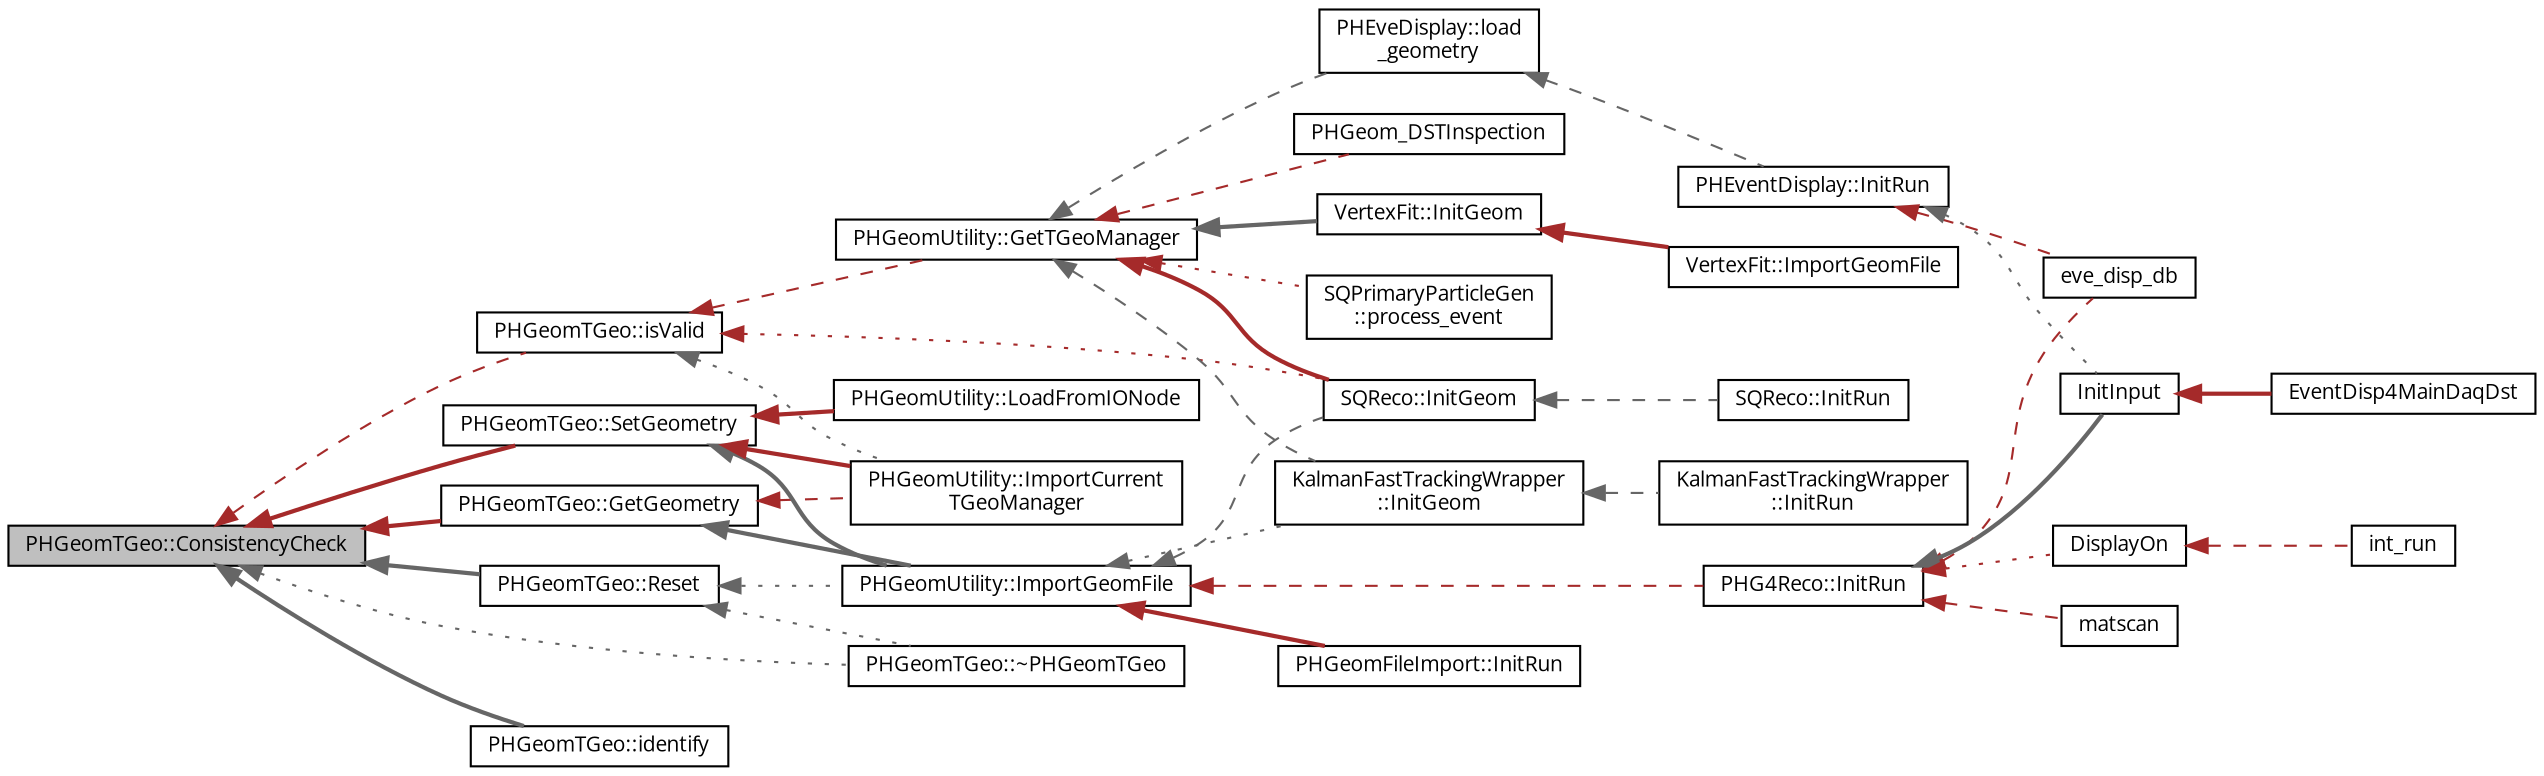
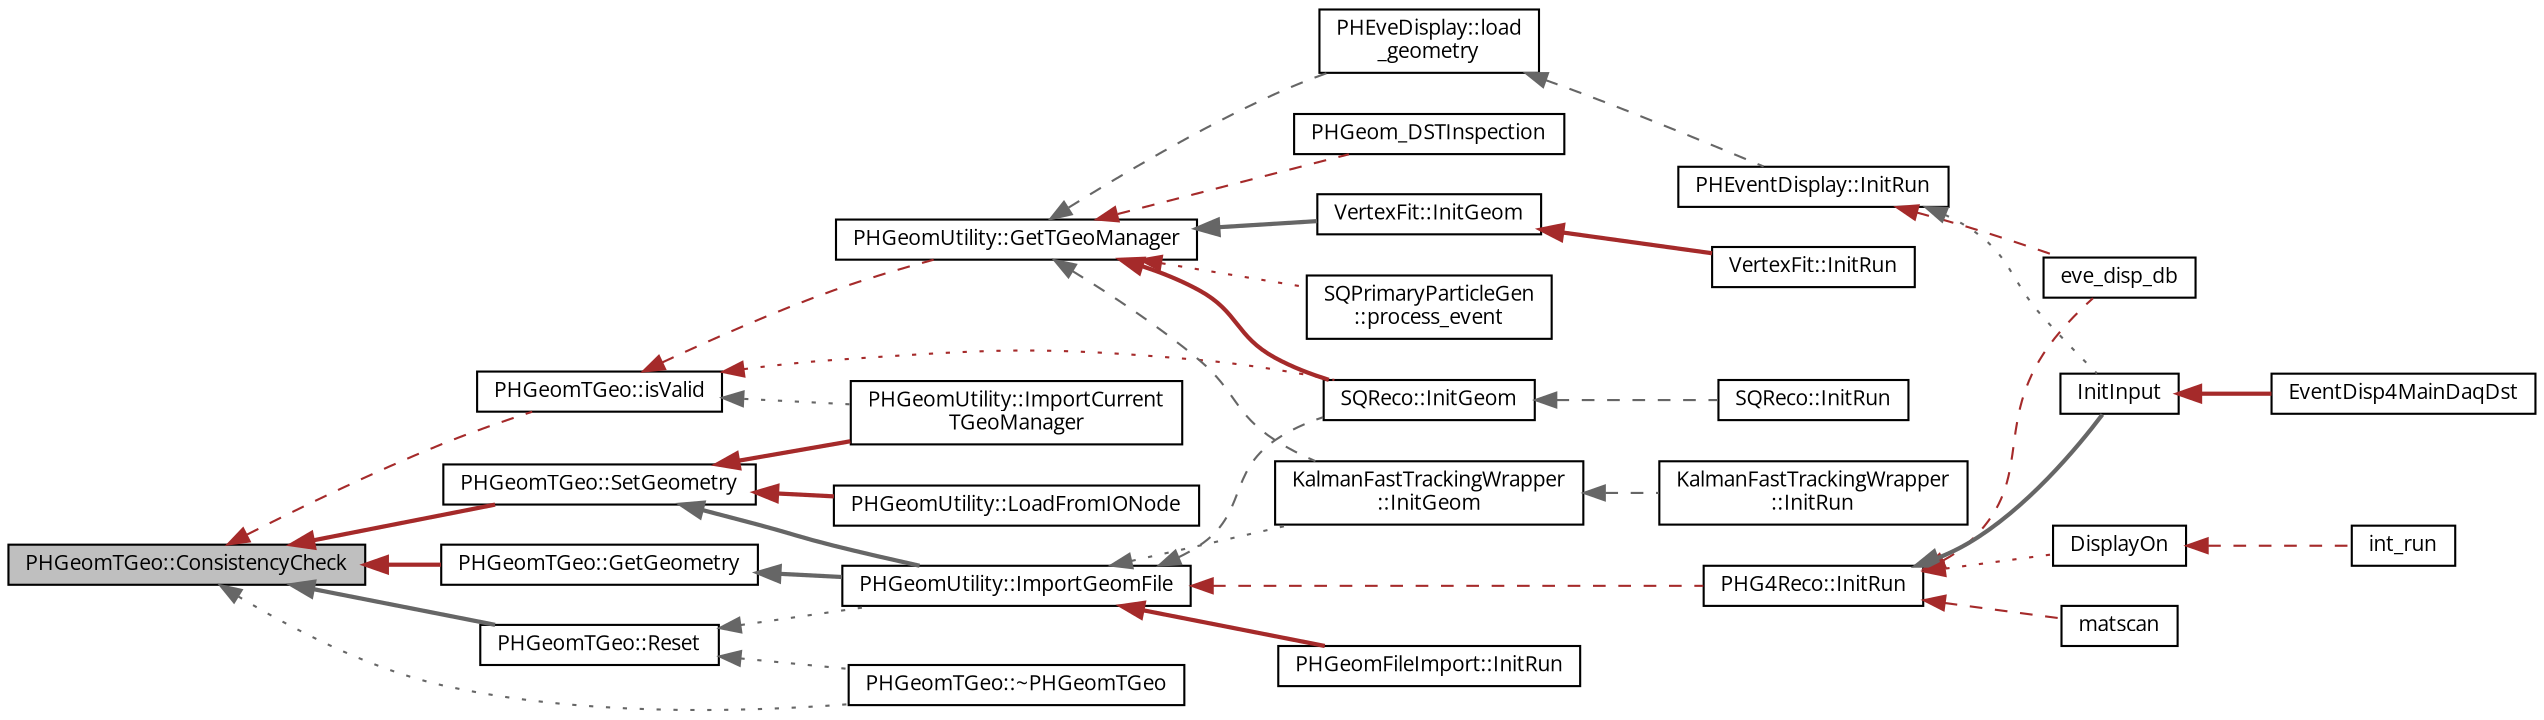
node "VertexFit::ImportGeomFile": label "VertexFit::ImportGeomFile" -> "VertexFit::InitRun"
edge "PHGeomUtility::ImportCurrent TGeoManager" -> "PHGeomTGeo::GetGeometry": removed
node "PHGeomTGeo::identify": removed
